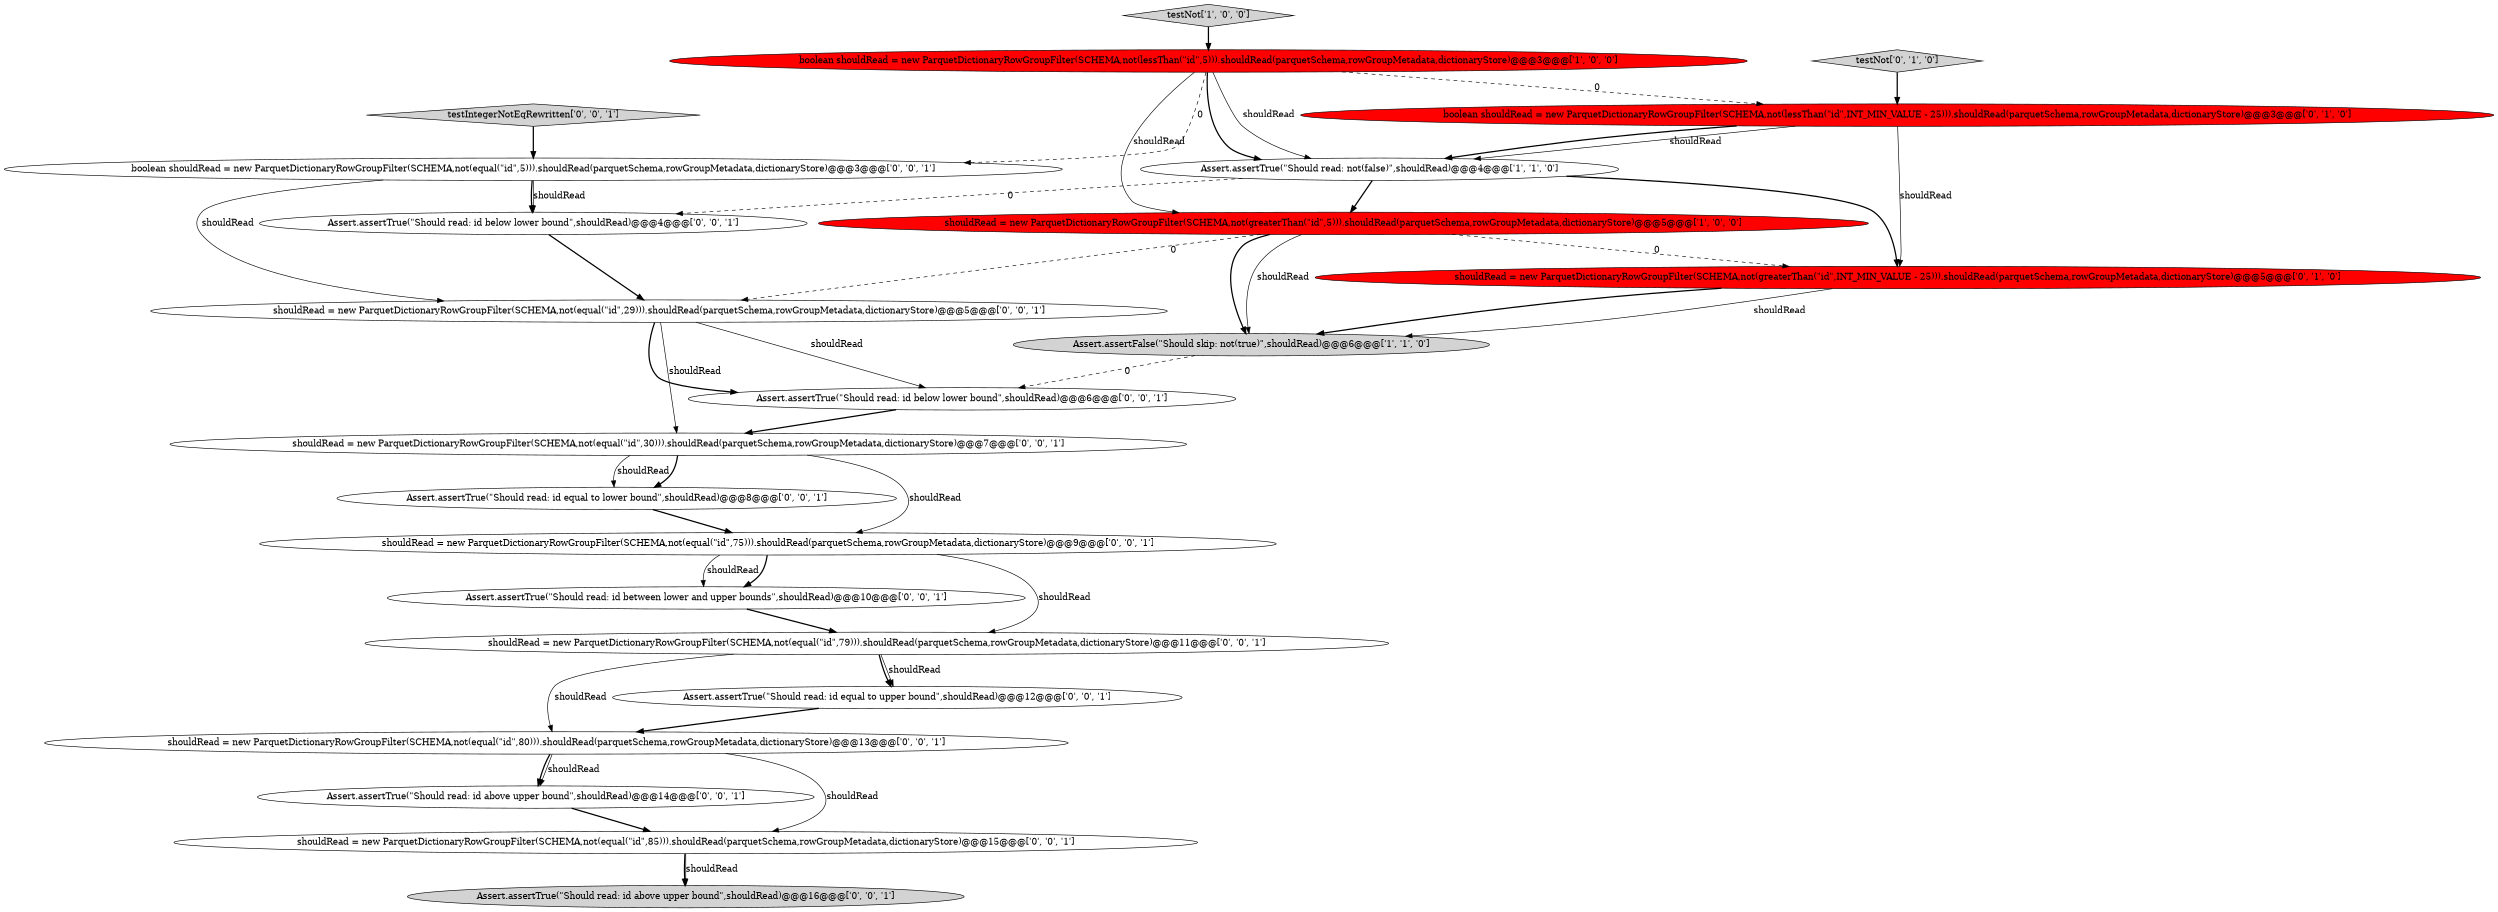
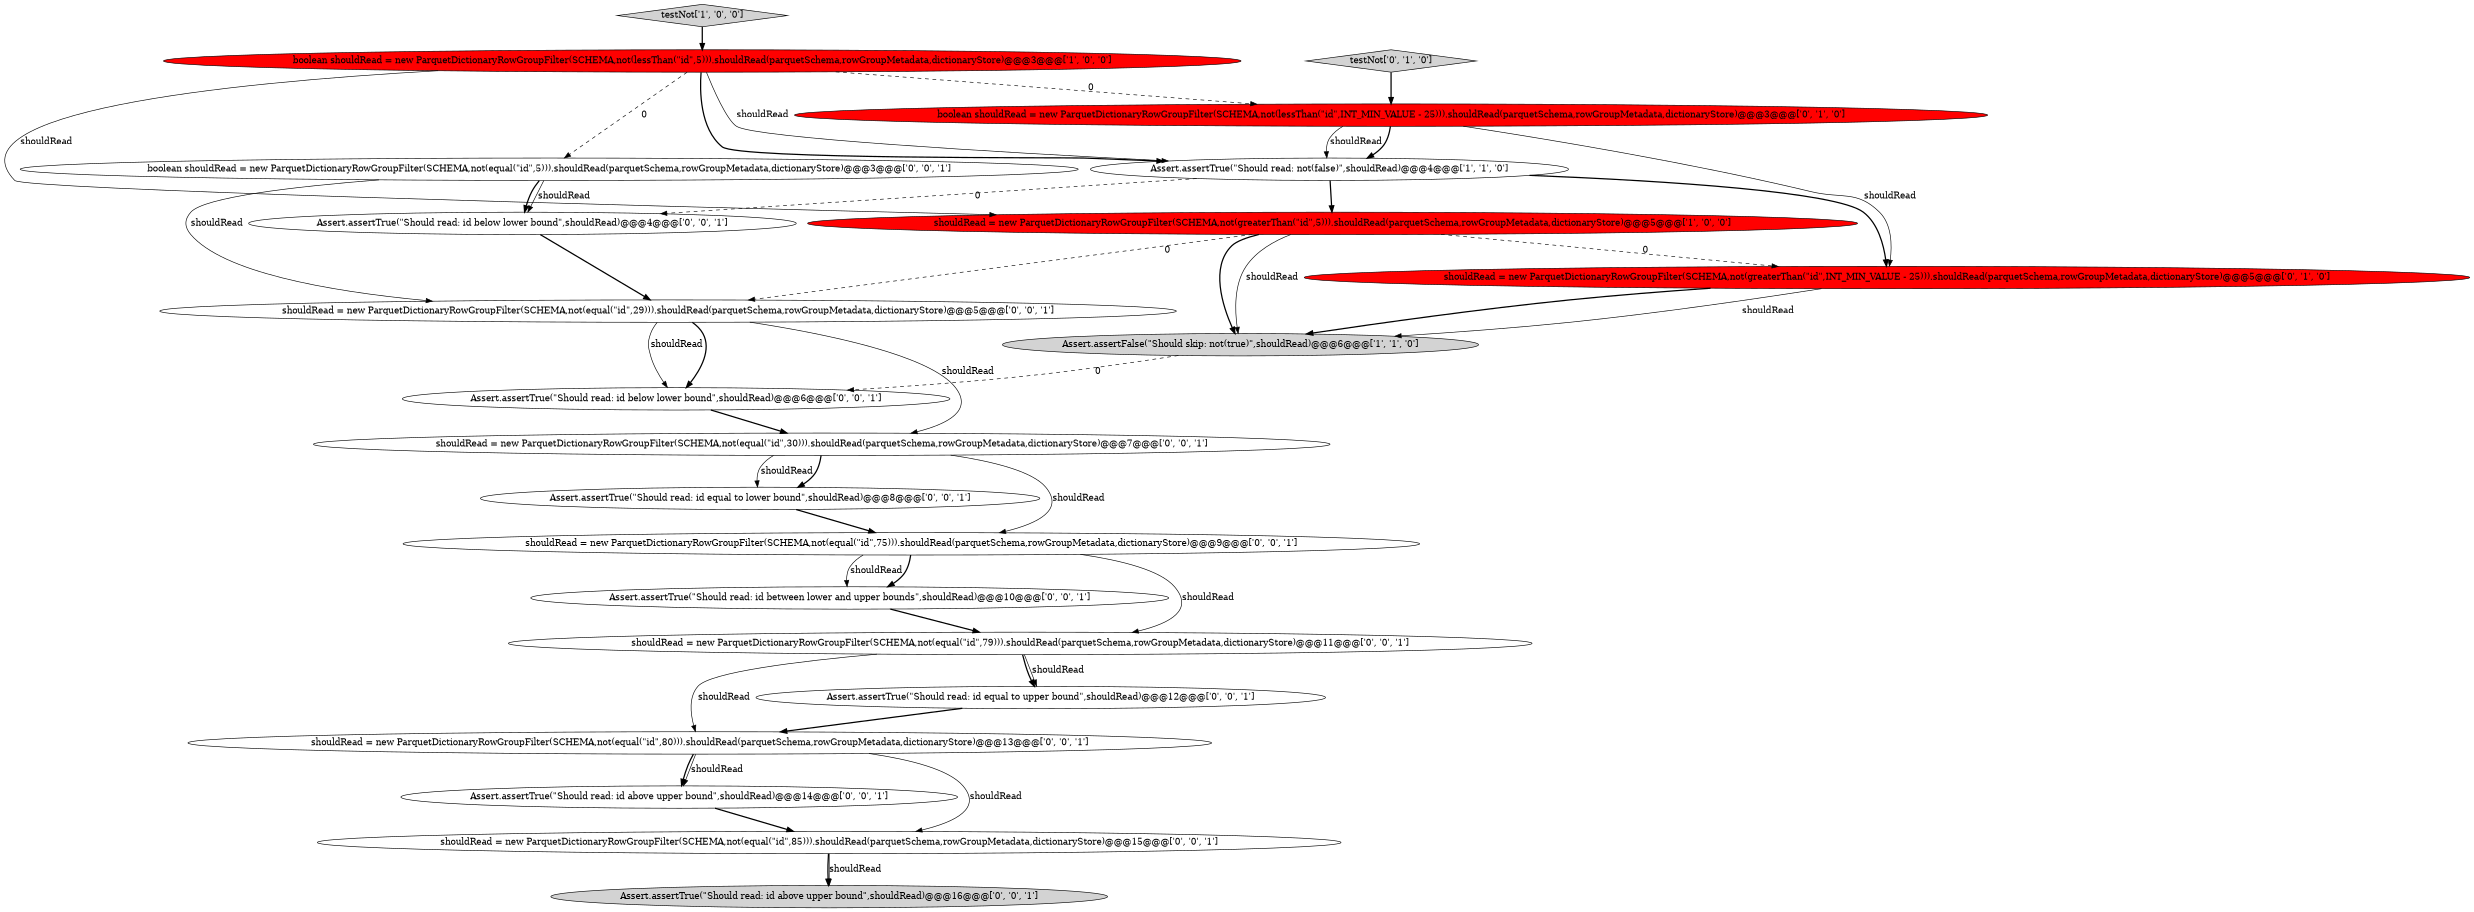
node "testIntegerNotEqRewritten['0', '0', '1']": removed
